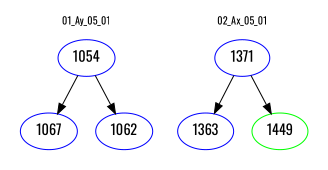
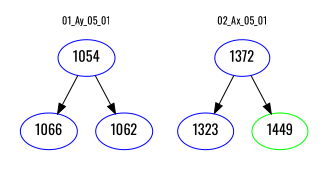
node "1371": label "1371" -> "1372"
node "1067": label "1067" -> "1066"
node "1363": label "1363" -> "1323"
